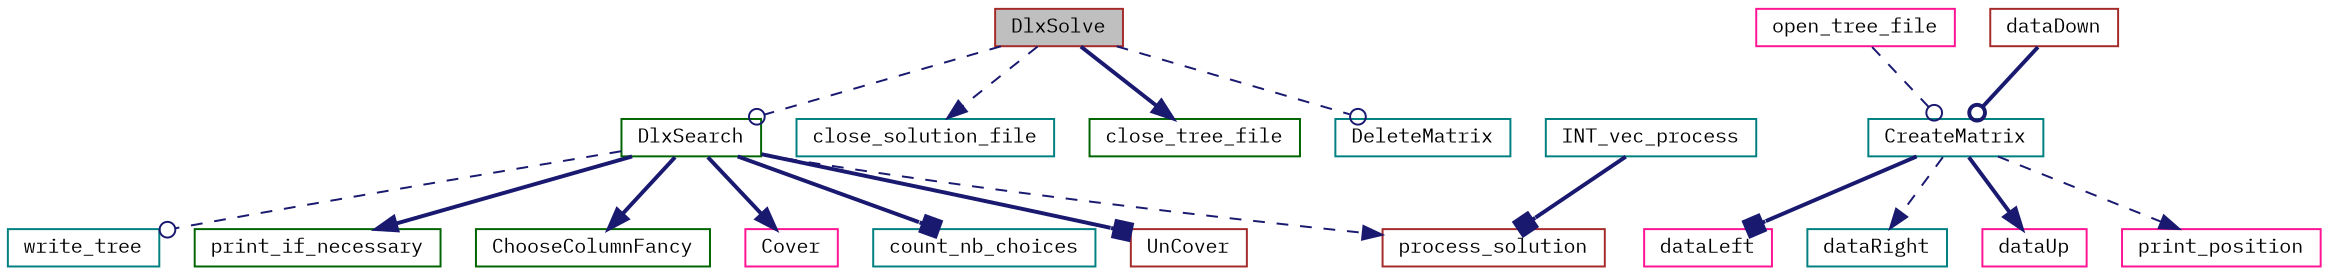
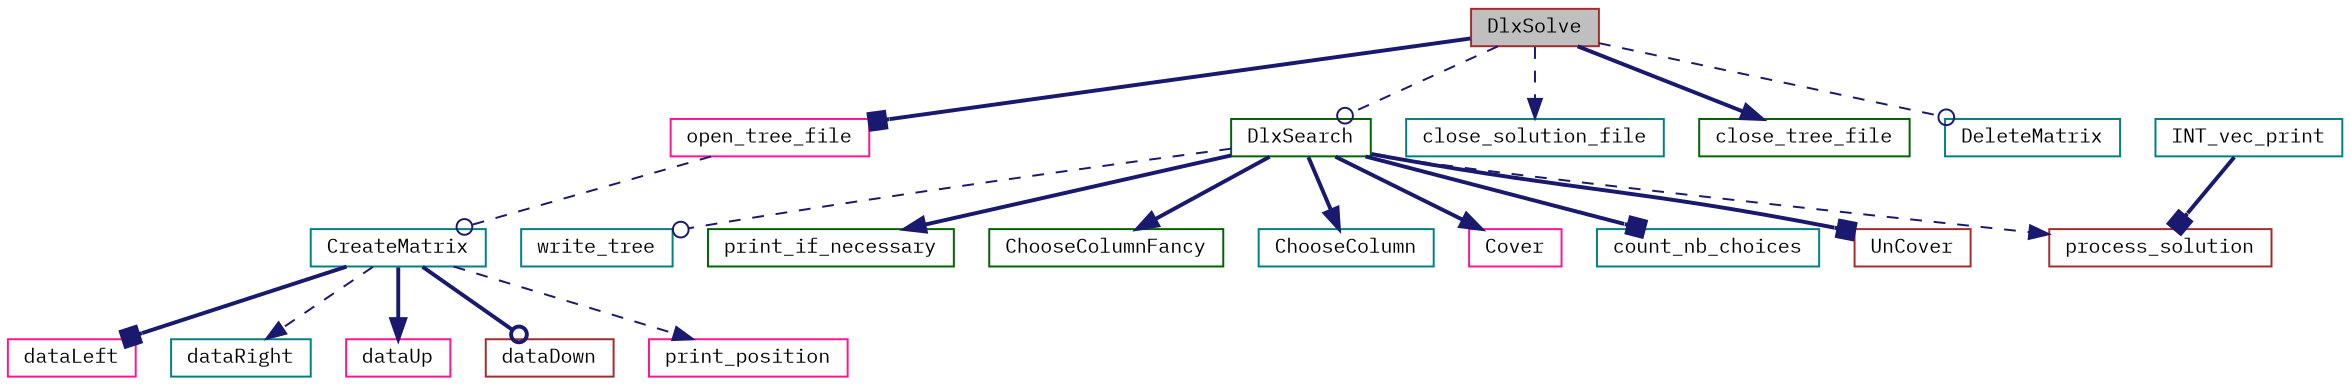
edge "dataDown" -> "CreateMatrix": reversed
edge "DlxSolve" -> "open_tree_file": added
node "INT_vec_process": label "INT_vec_process" -> "INT_vec_print"
node "ChooseColumn": added
